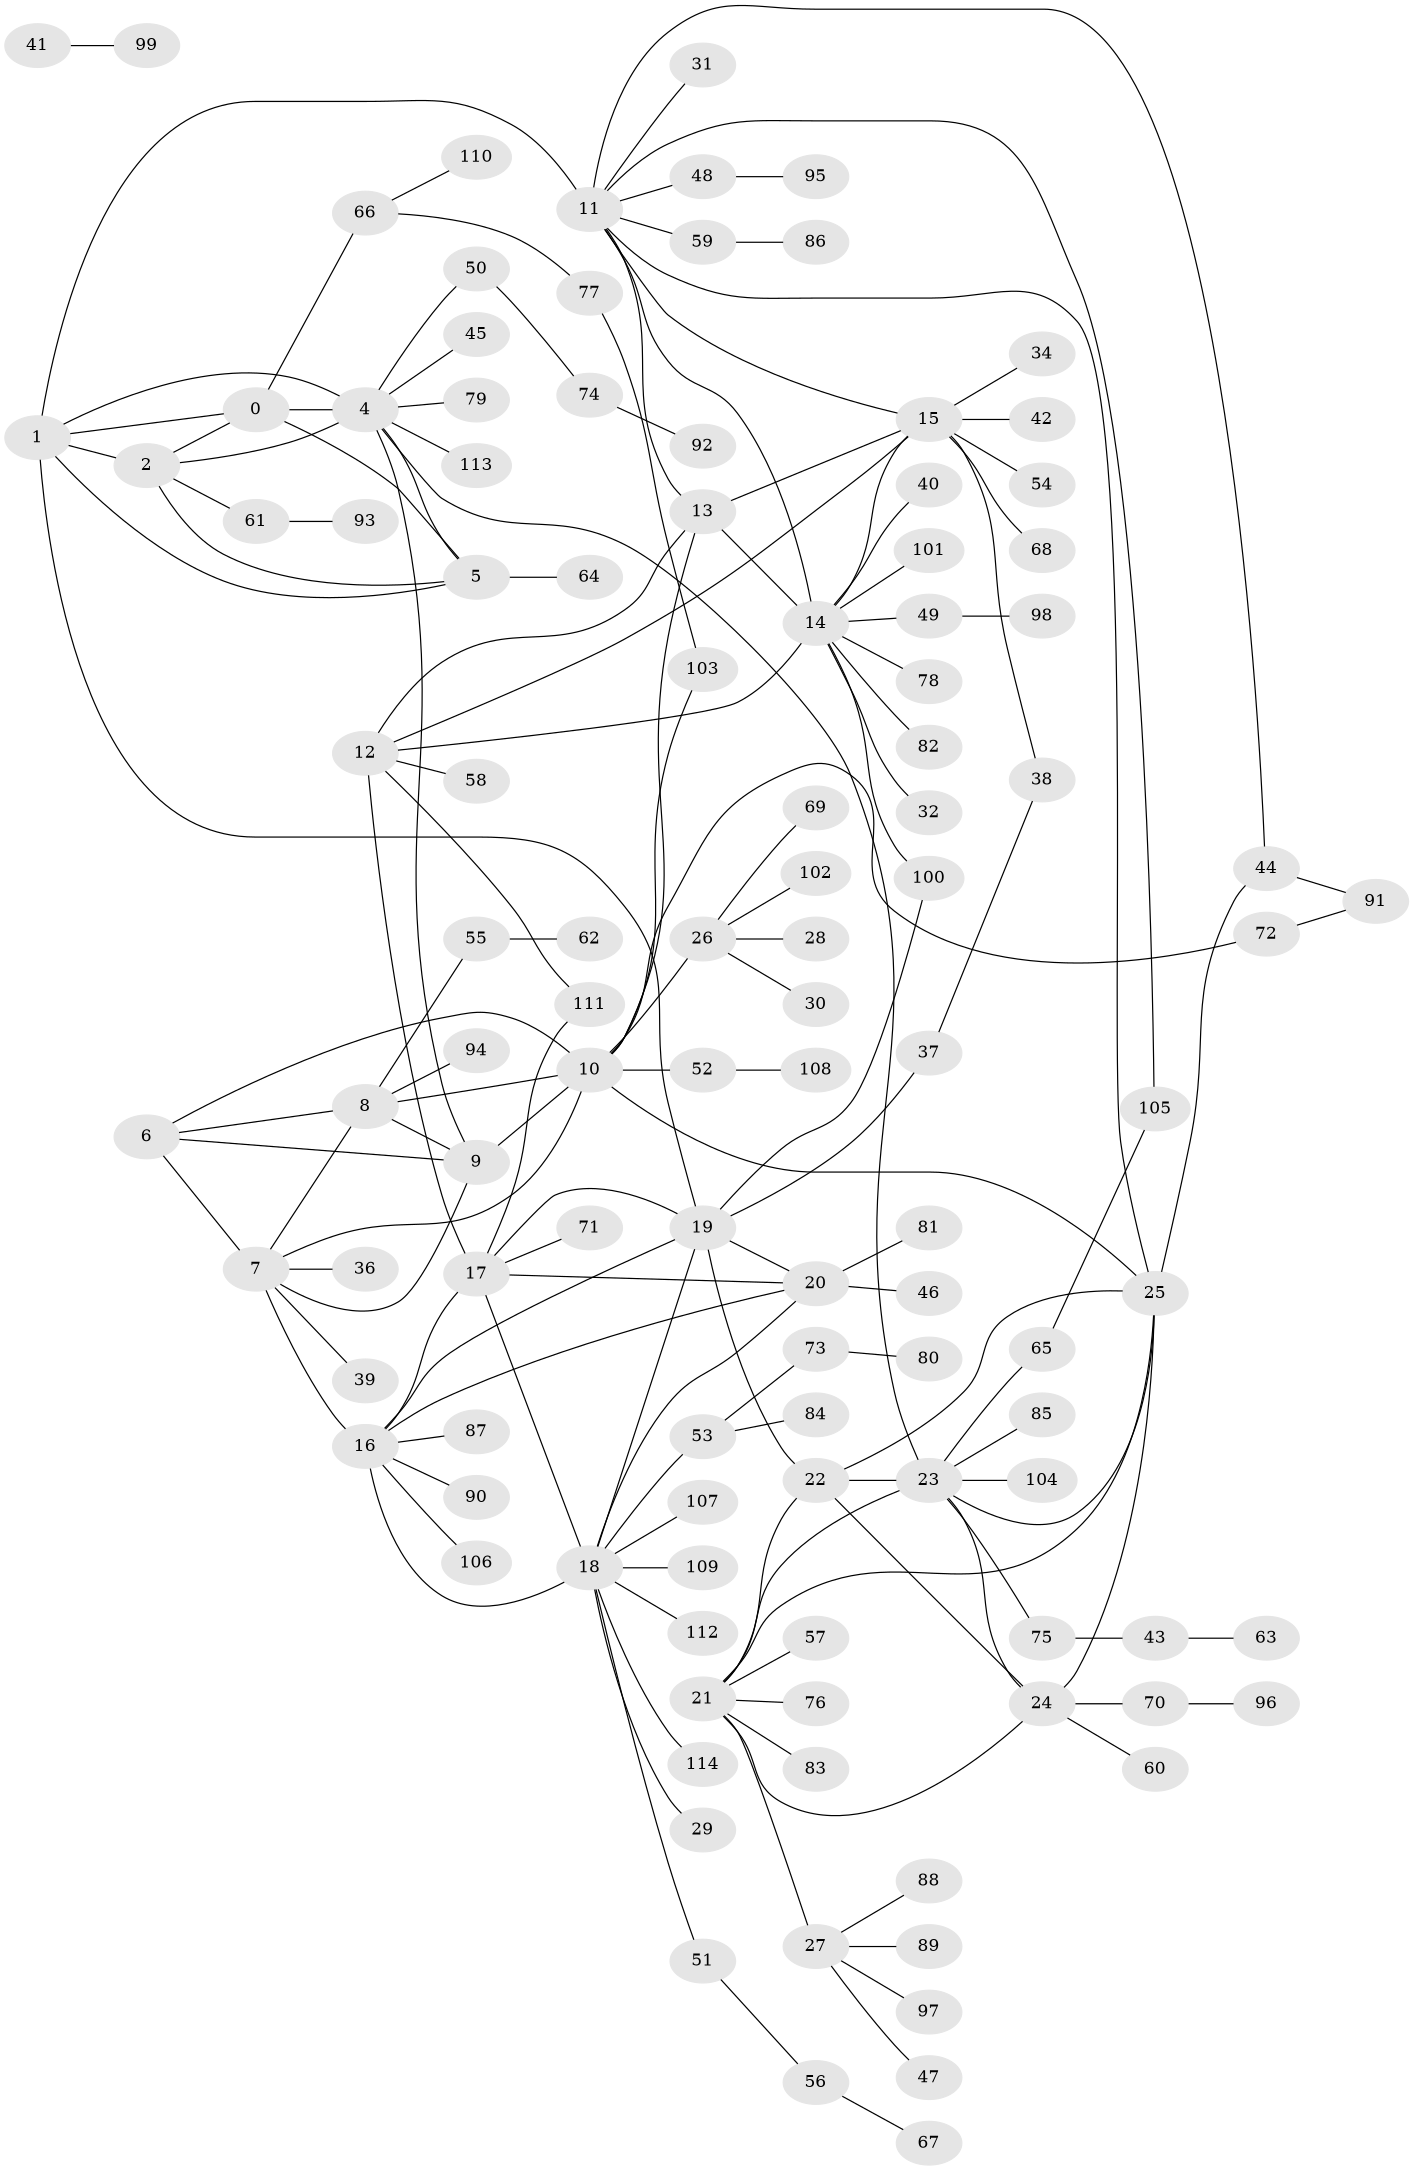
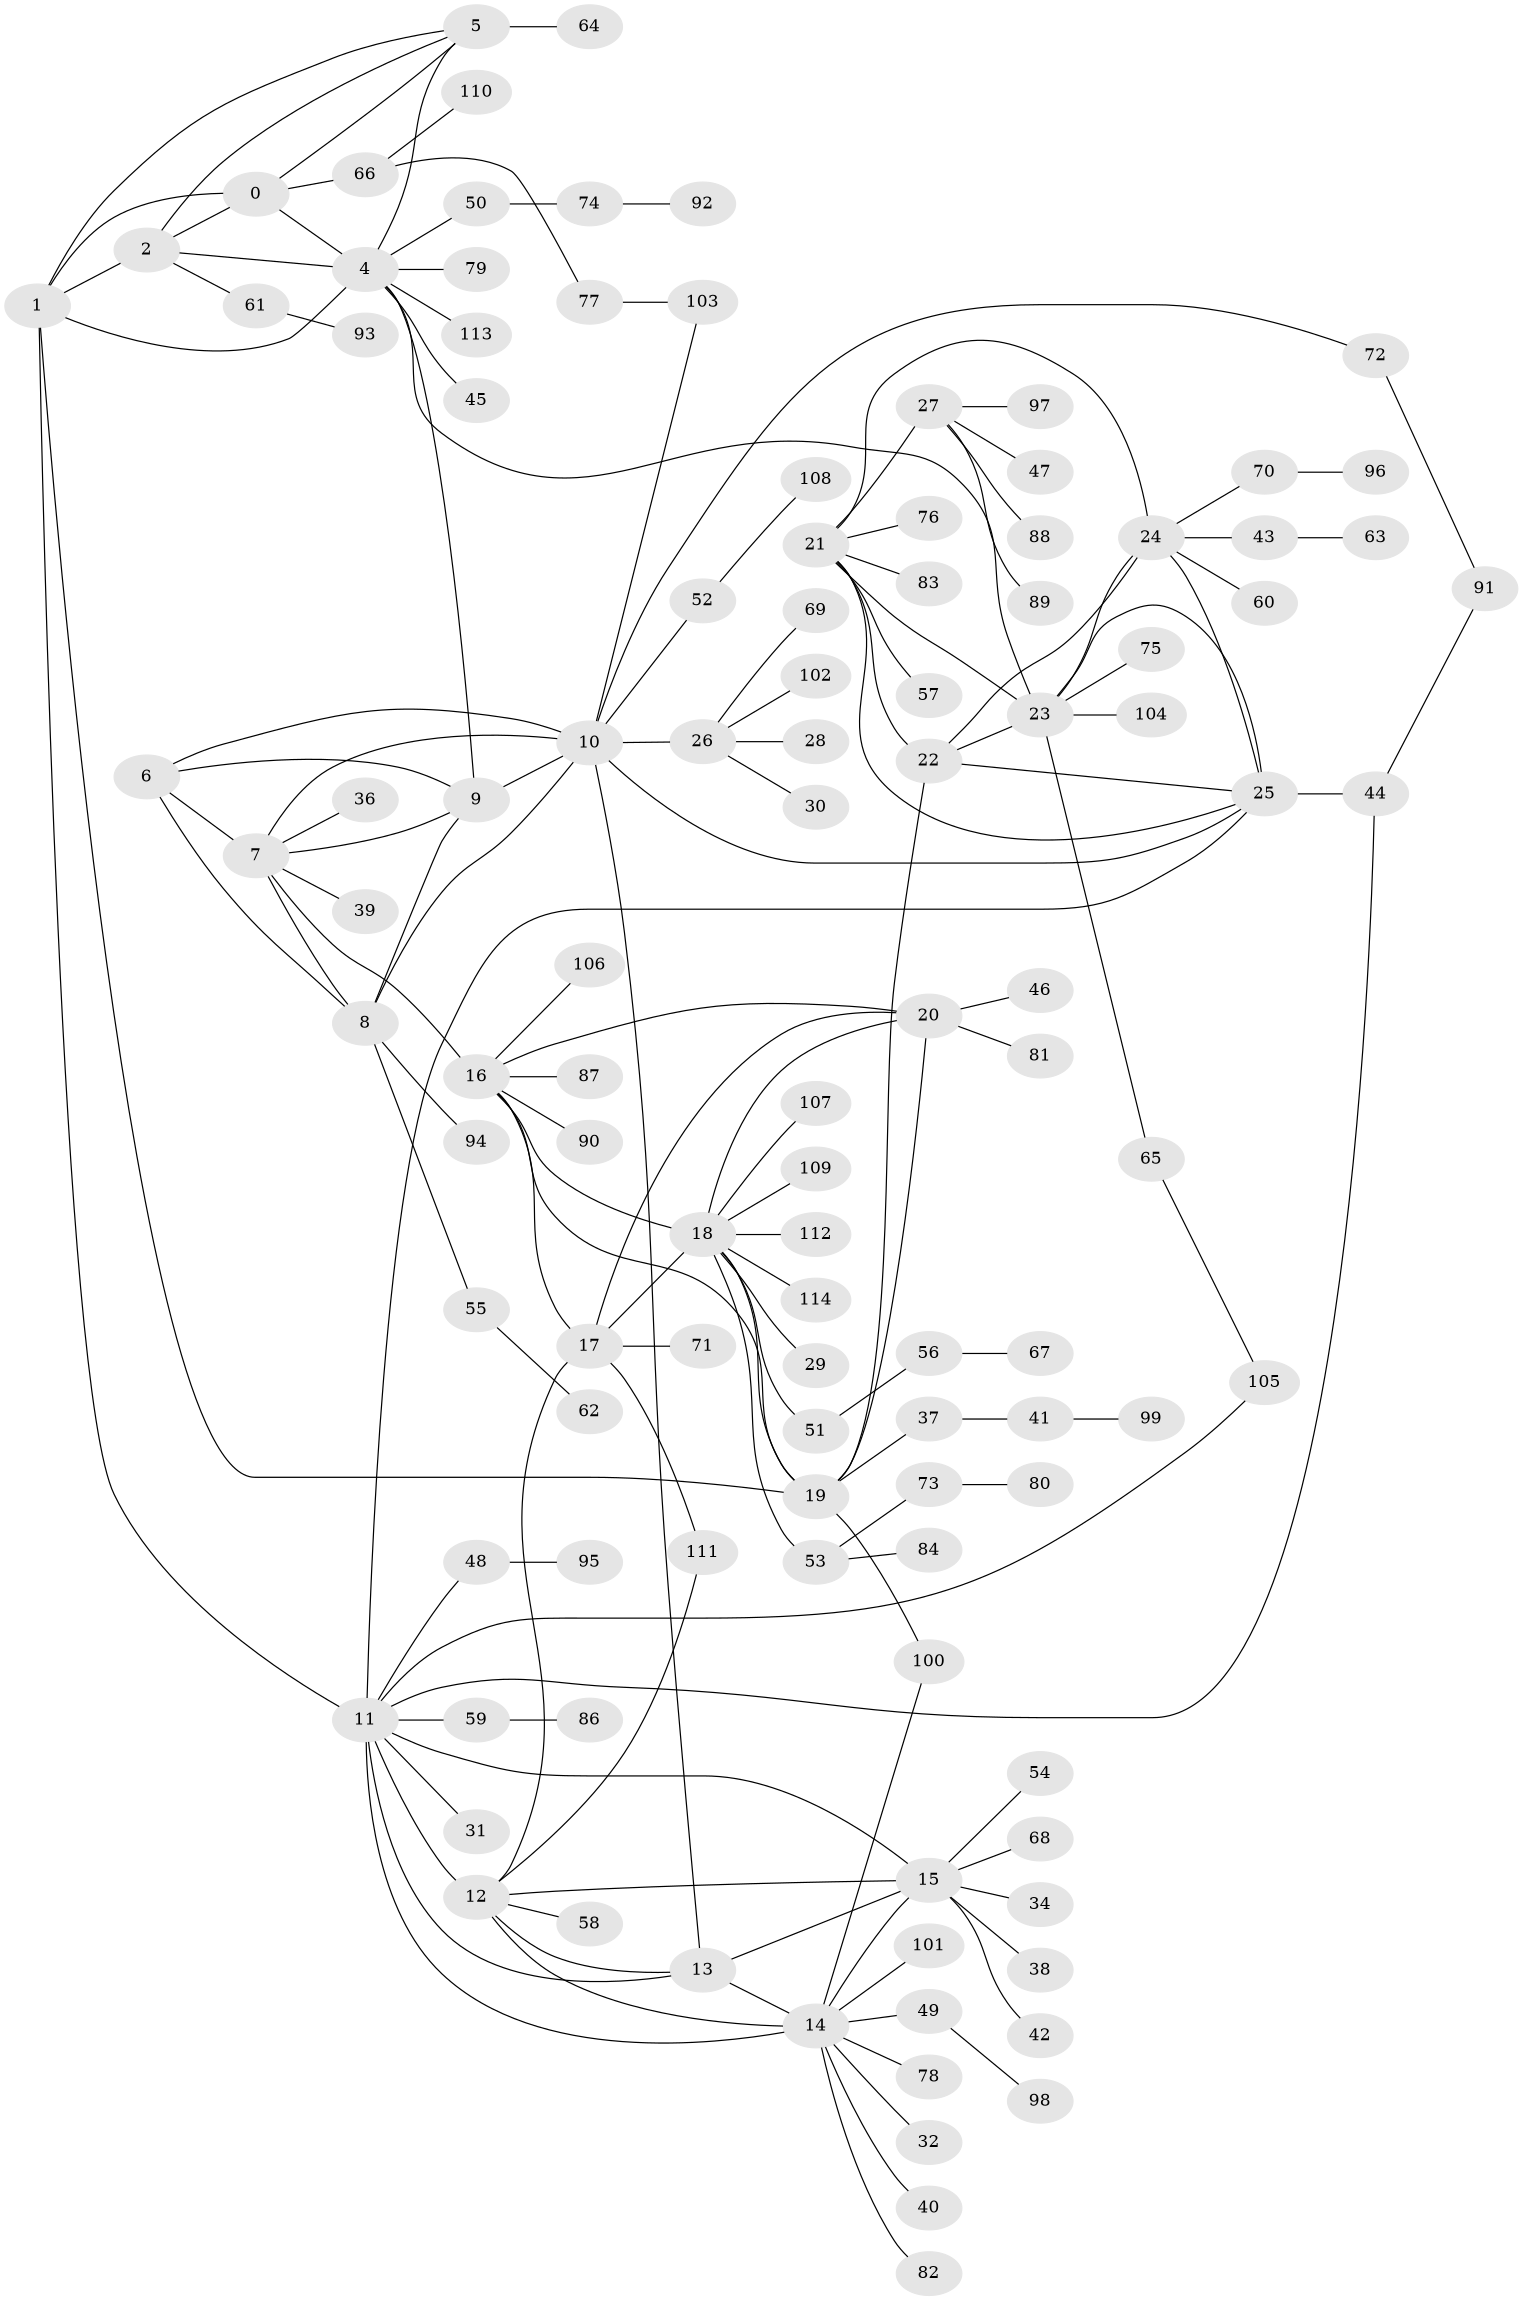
edge "38" -- "37": now "41" -- "37"
edge "19" -- "17": removed
node "85": removed
edge "75" -- "43": now "24" -- "43"
edge "11" -- "12": added
